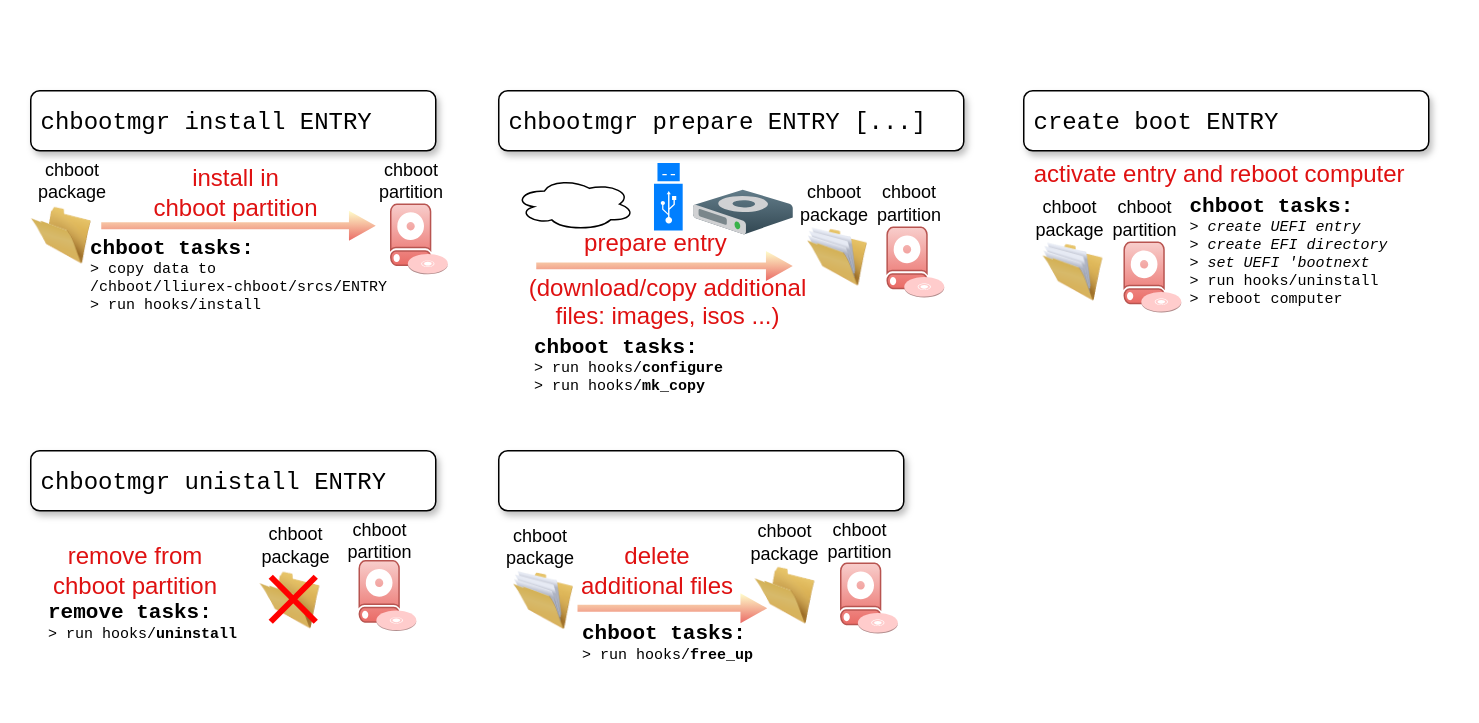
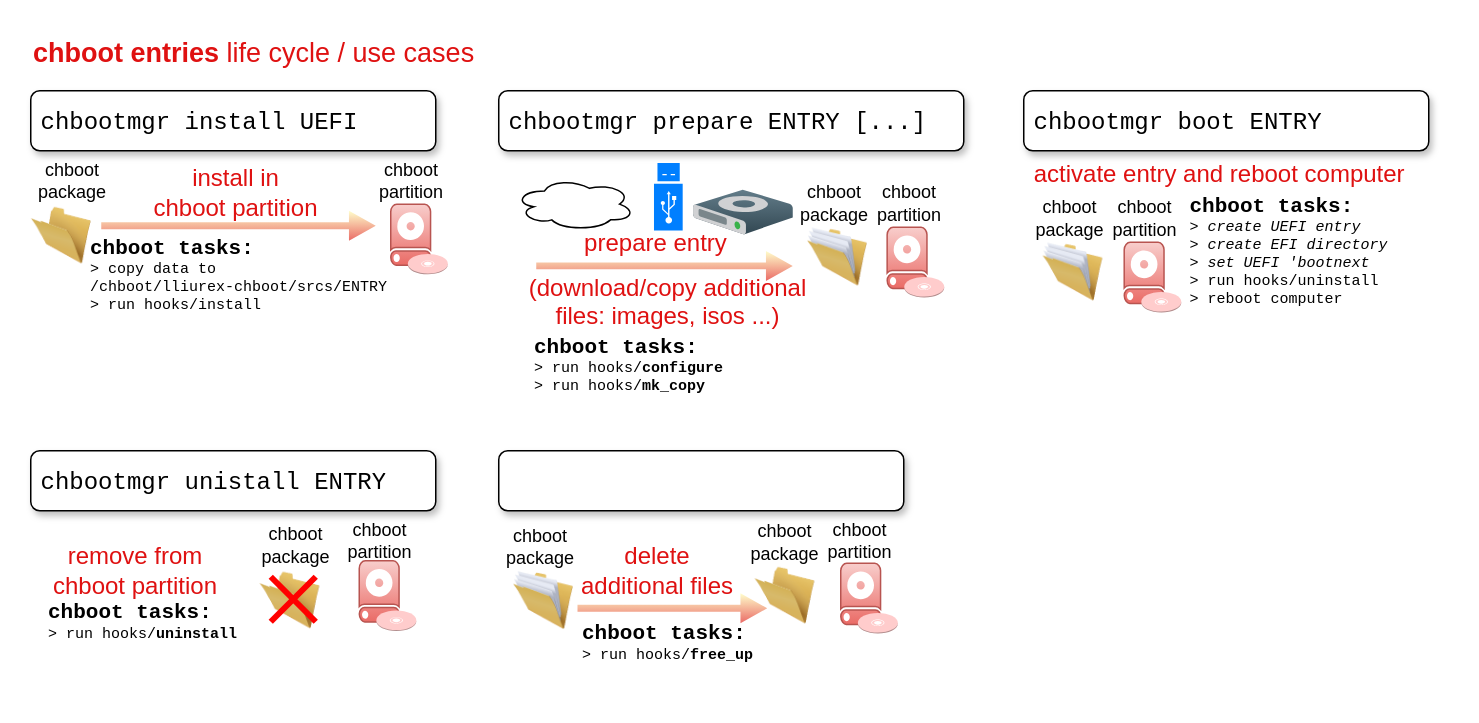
node "chboot entries life cycle / use cases": added
node "chbootmgr install ENTRY": label "chbootmgr install ENTRY" -> "chbootmgr install UEFI"
node "create boot ENTRY": label "create boot ENTRY" -> "chbootmgr boot ENTRY"
node "remove tasks: > run hooks/uninstall": label "remove tasks: > run hooks/uninstall" -> "chboot tasks: > run hooks/uninstall"
